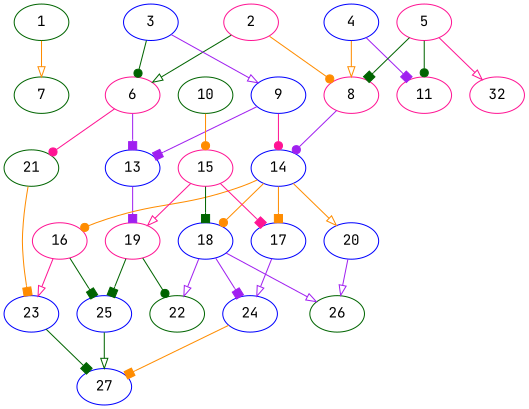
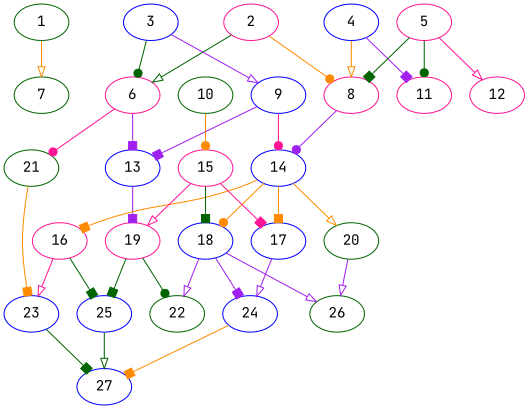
node "32": label "32" -> "12"
edge "14" -> "16": arrowhead dot -> box
node "20": color blue -> darkgreen
